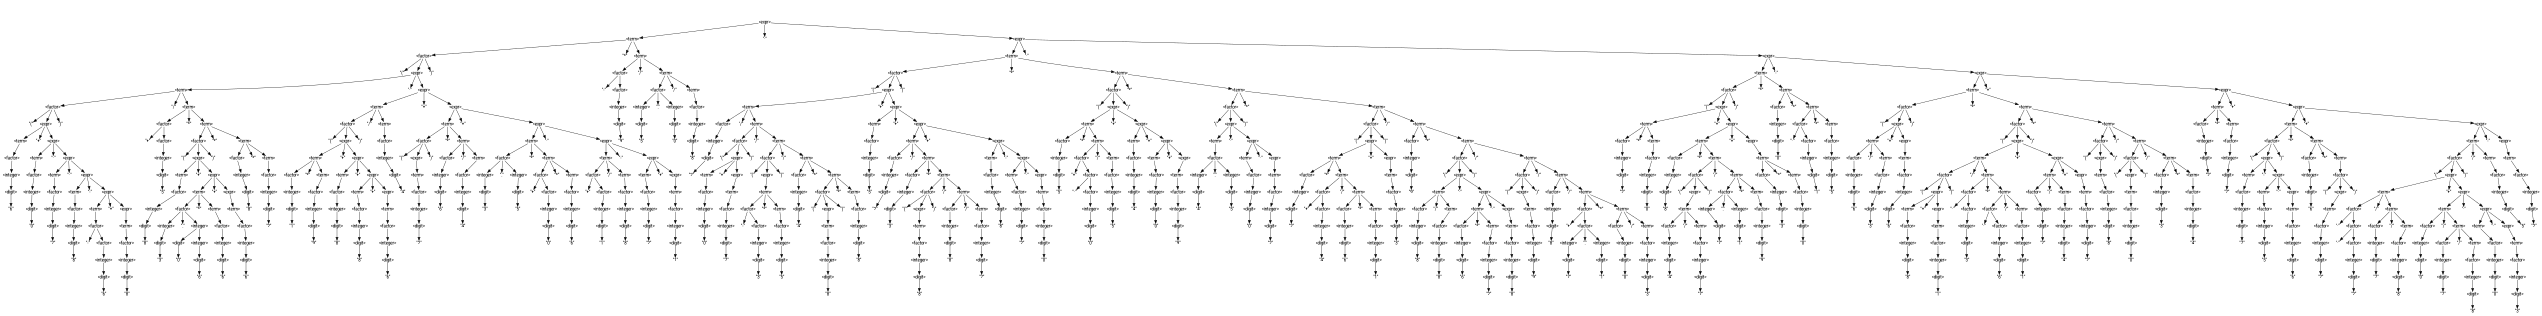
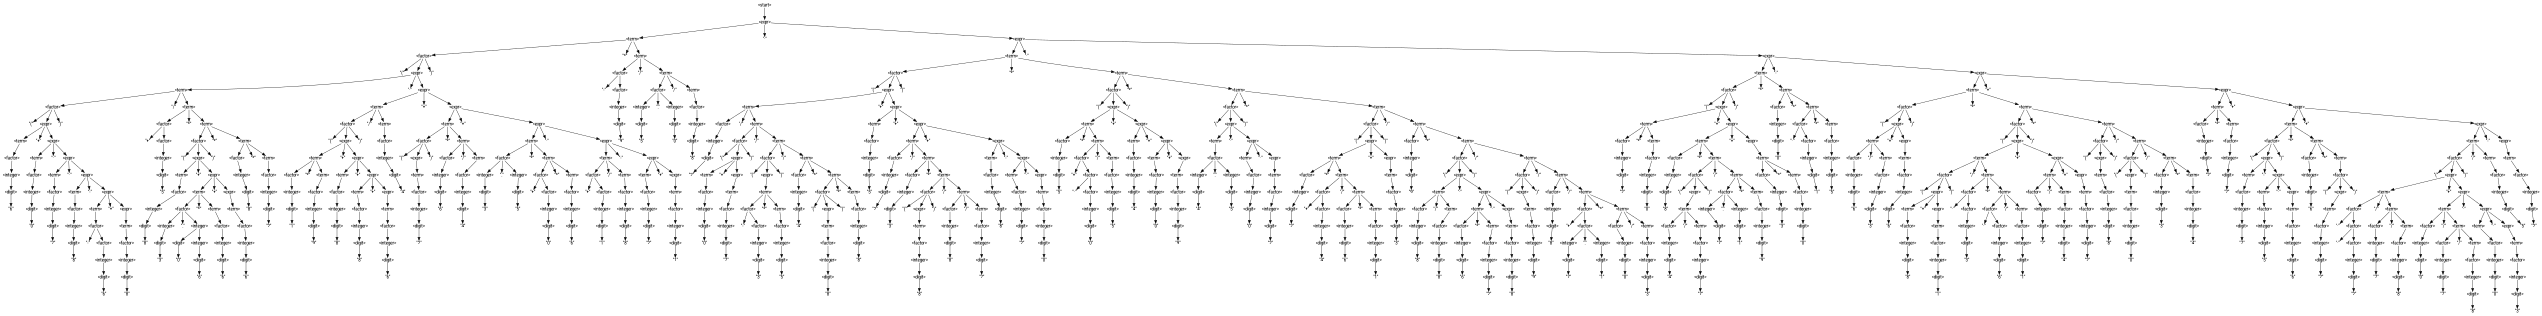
node "<start>": added
